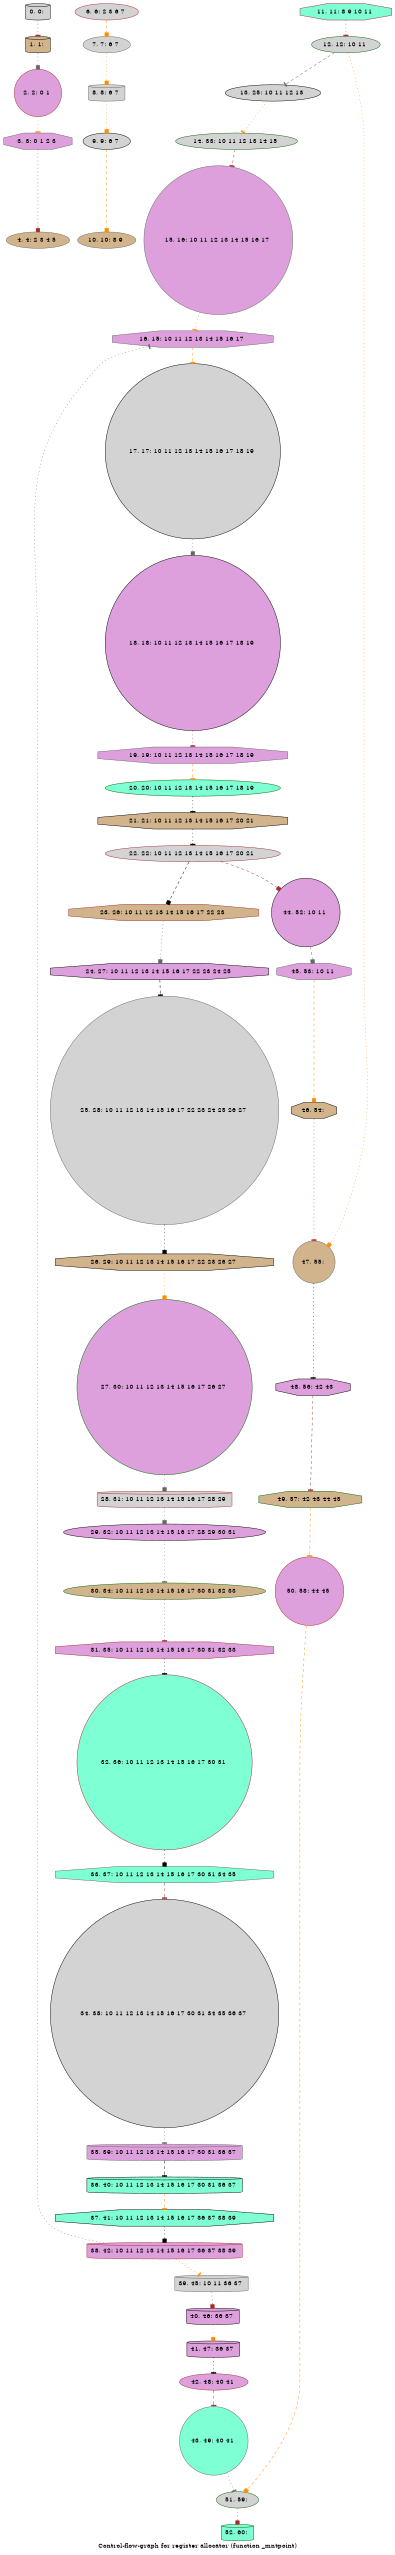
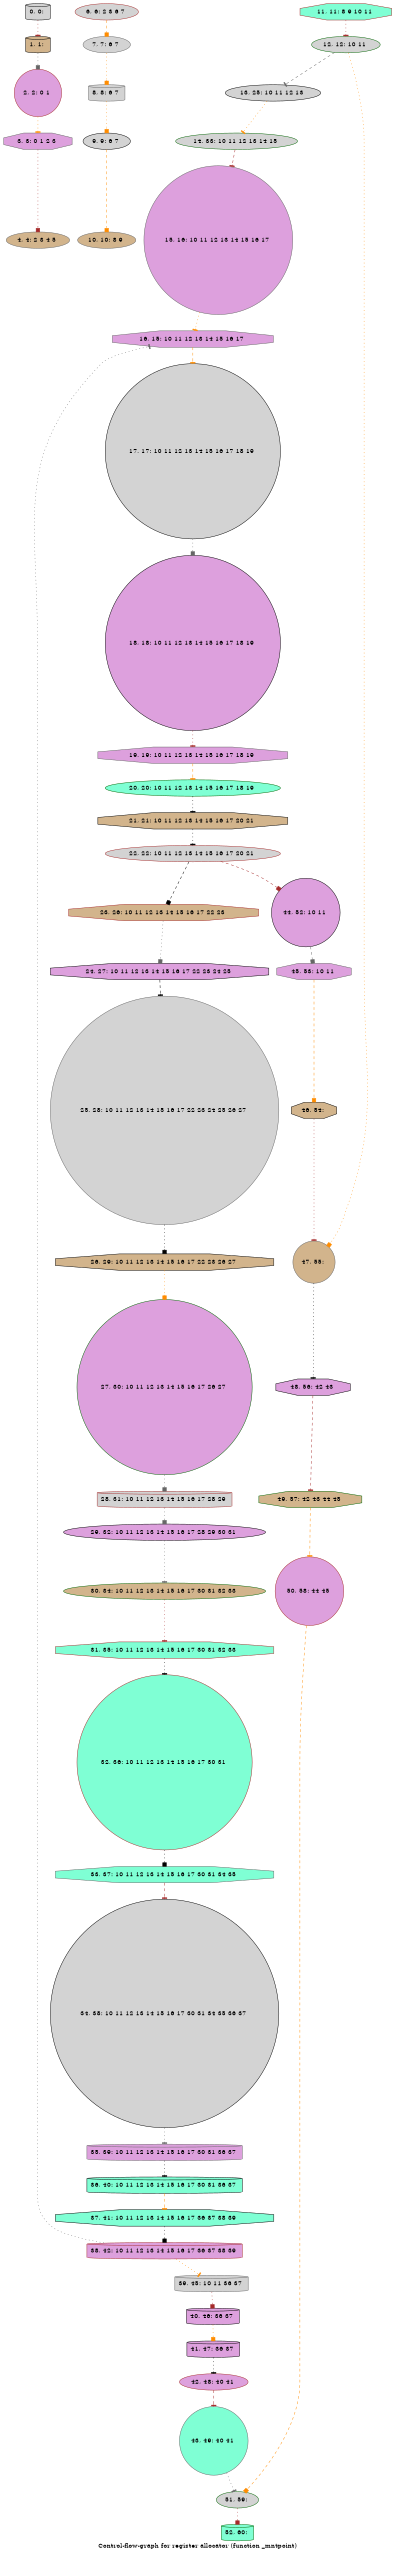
node "31, 35: 10 11 12 13 14 15 16 17 30 31 32 33": fillcolor plum -> aquamarine
edge "35, 39: 10 11 12 13 14 15 16 17 30 31 36 37" -> "36, 40: 10 11 12 13 14 15 16 17 30 31 36 37": style dashed -> dotted
